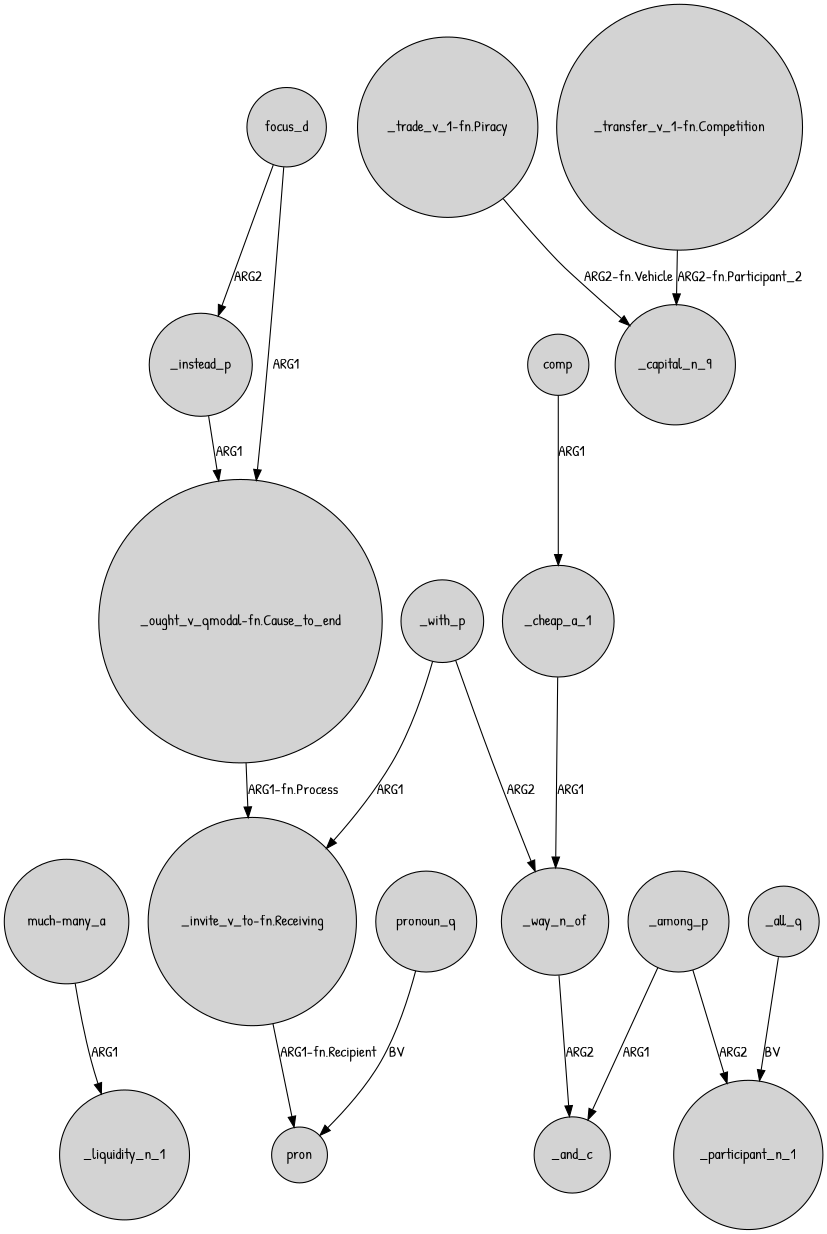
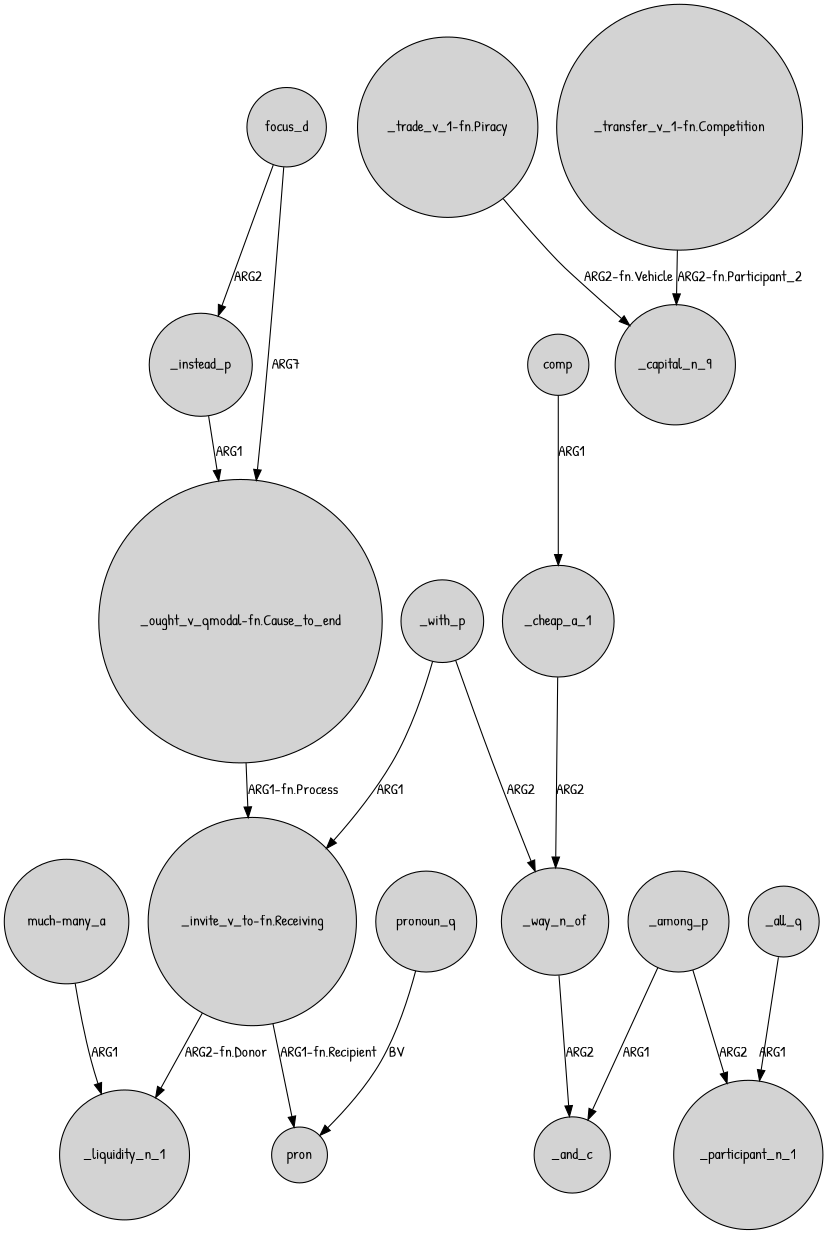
edge "focus_d" -> "_ought_v_qmodal-fn.Cause_to_end": label "ARG1" -> "ARG7"
edge "_cheap_a_1" -> "_way_n_of": label "ARG1" -> "ARG2"
edge "_invite_v_to-fn.Receiving" -> "_liquidity_n_1": added, label "ARG2-fn.Donor"
edge "_all_q" -> "_participant_n_1": label "BV" -> "ARG1"
